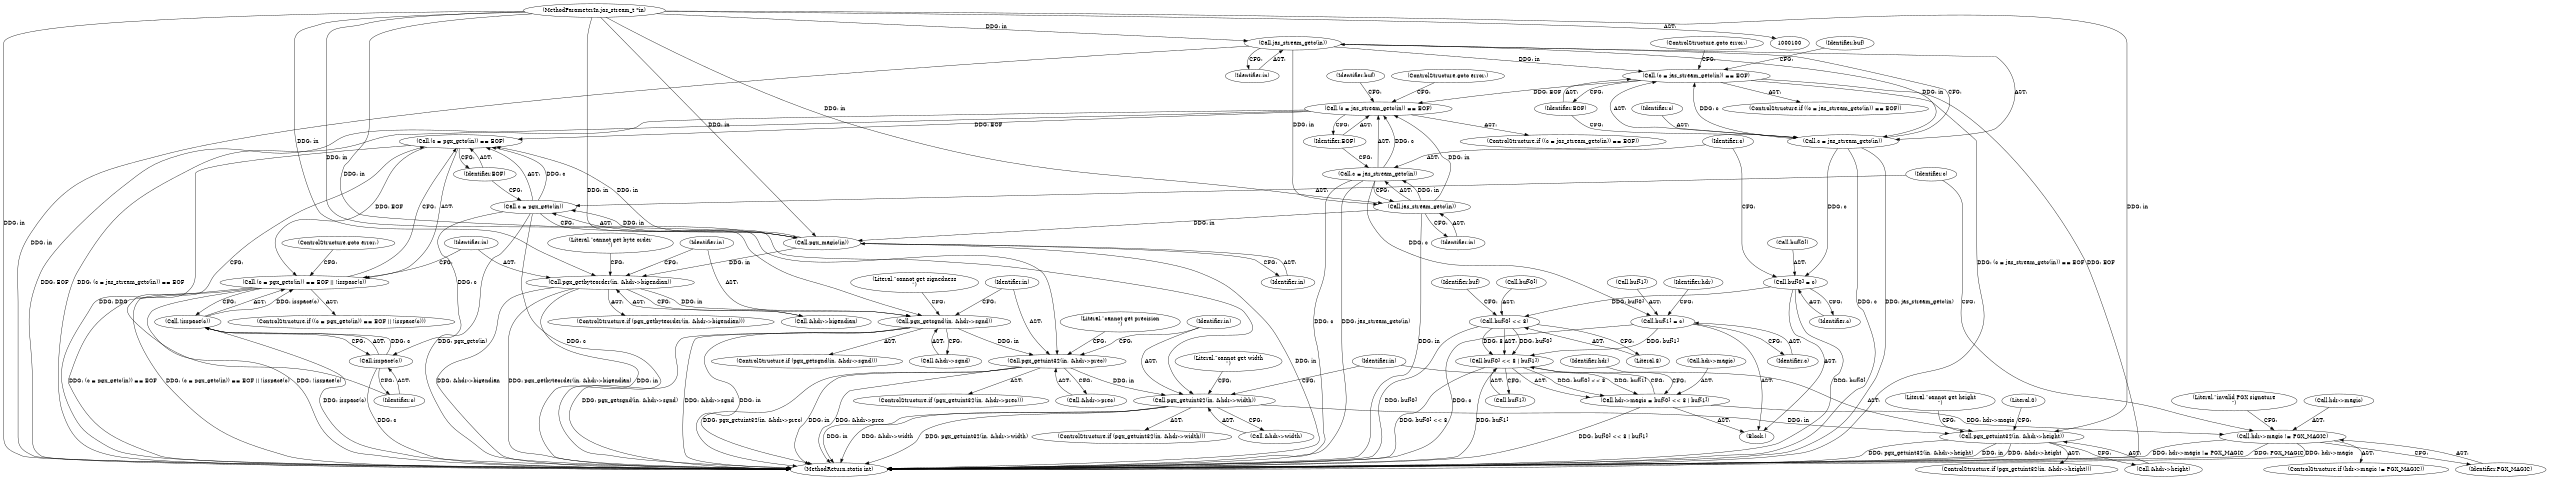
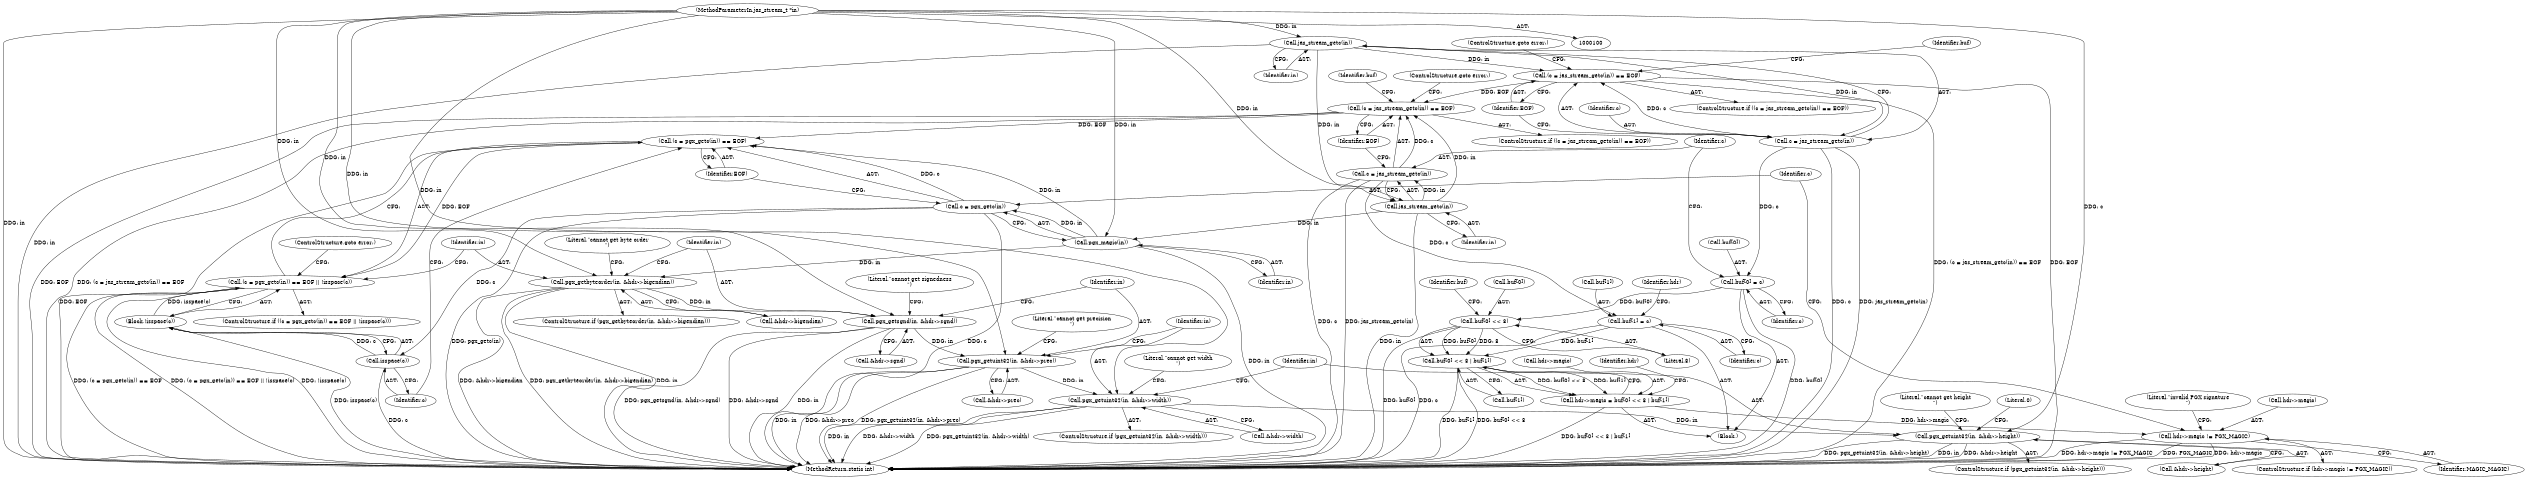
edge "(MethodParameterIn,jas_stream_t *in)" -> "(Call,pgx_getuint32(in, &hdr->height))": label "DDG: in" -> "DDG: c"
edge "(Call,(c = pgx_getc(in)) == EOF)" -> "(MethodReturn,static int)": label "DDG: DDG" -> "DDG: EOF"
node "(Call,!isspace(c))": label "(Call,!isspace(c))" -> "(Block,!isspace(c))"
node "(ControlStructure,if (pgx_getsgnd(in, &hdr->sgnd)))": removed
node "(ControlStructure,if (pgx_getuint32(in, &hdr->prec)))": removed
node "(Identifier,PGX_MAGIC)": label "(Identifier,PGX_MAGIC)" -> "(Identifier,MAGIC_MAGIC)"
